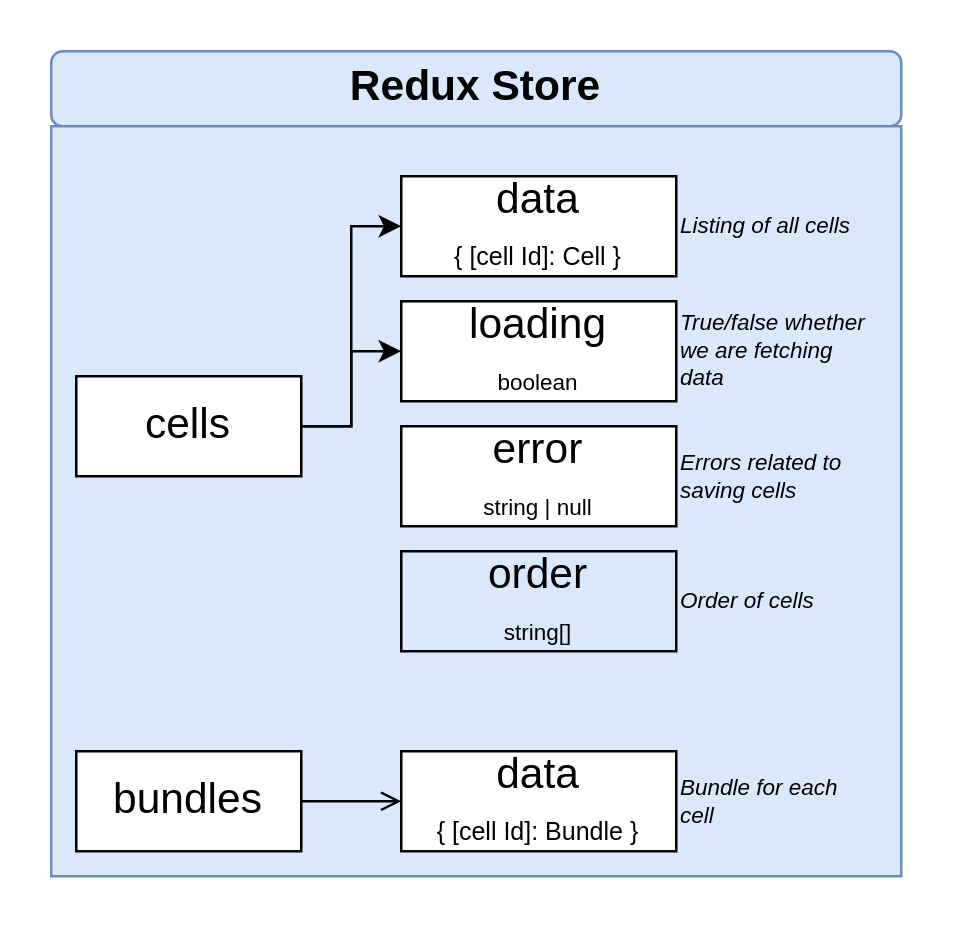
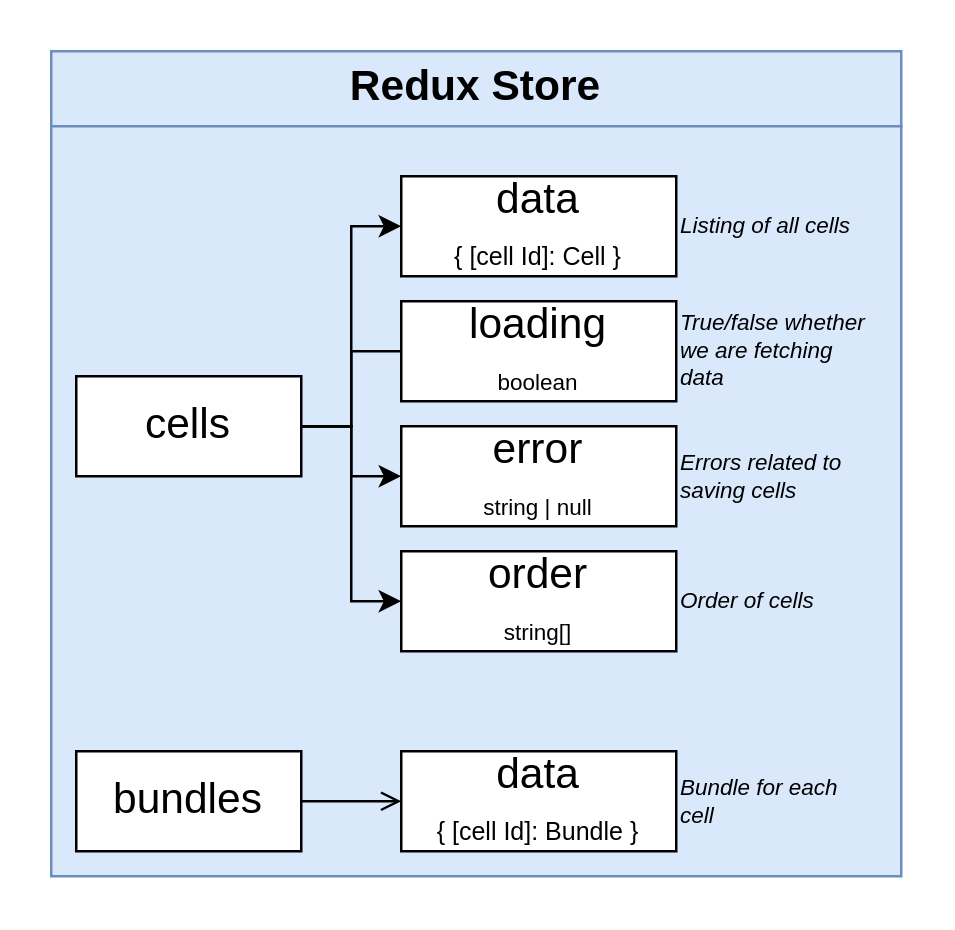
node "Redux Store": shape rounded rectangle -> rectangle
edge "cells" -> "loading boolean": arrowhead classic -> none
edge "cells" -> "error string | null": added
edge "cells" -> "order string[]": added
node "order string[]": fillcolor #dae8fc -> #ffffff
